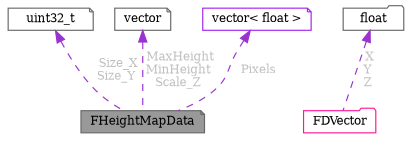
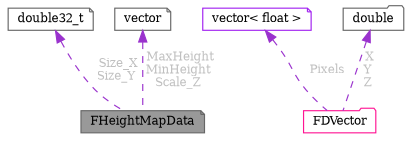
node "uint32_t": label "uint32_t" -> "double32_t"
node "float": label "float" -> "double"
edge "FHeightMapData" -> "vector< float >": now "FDVector" -> "vector< float >"
